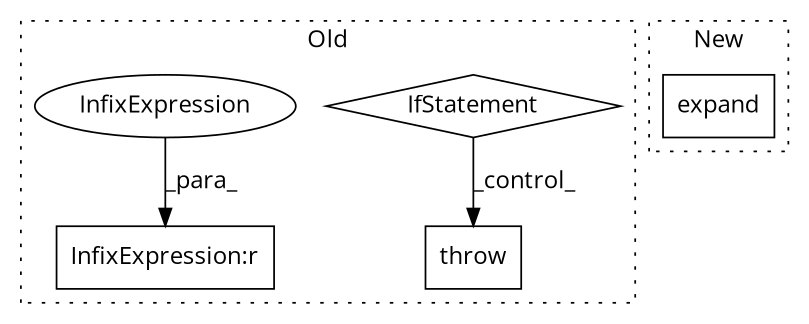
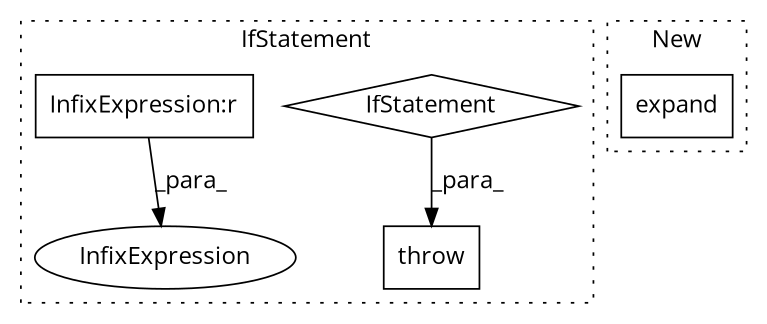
cluster "Old": label "Old" -> "IfStatement"
edge "InfixExpression" -> "InfixExpression:r": reversed
edge "IfStatement" -> "throw": label "_control_" -> "_para_"
